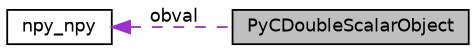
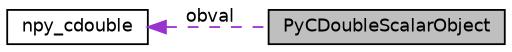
node "npy_npy": label "npy_npy" -> "npy_cdouble"
